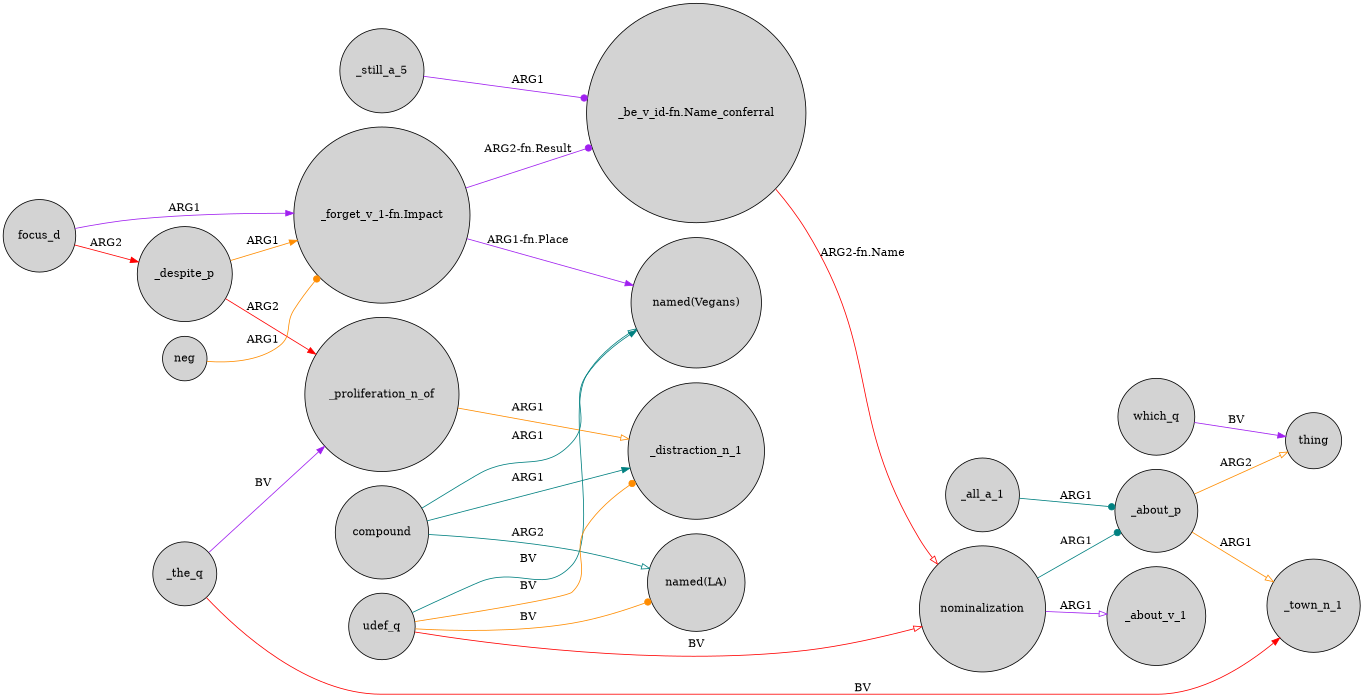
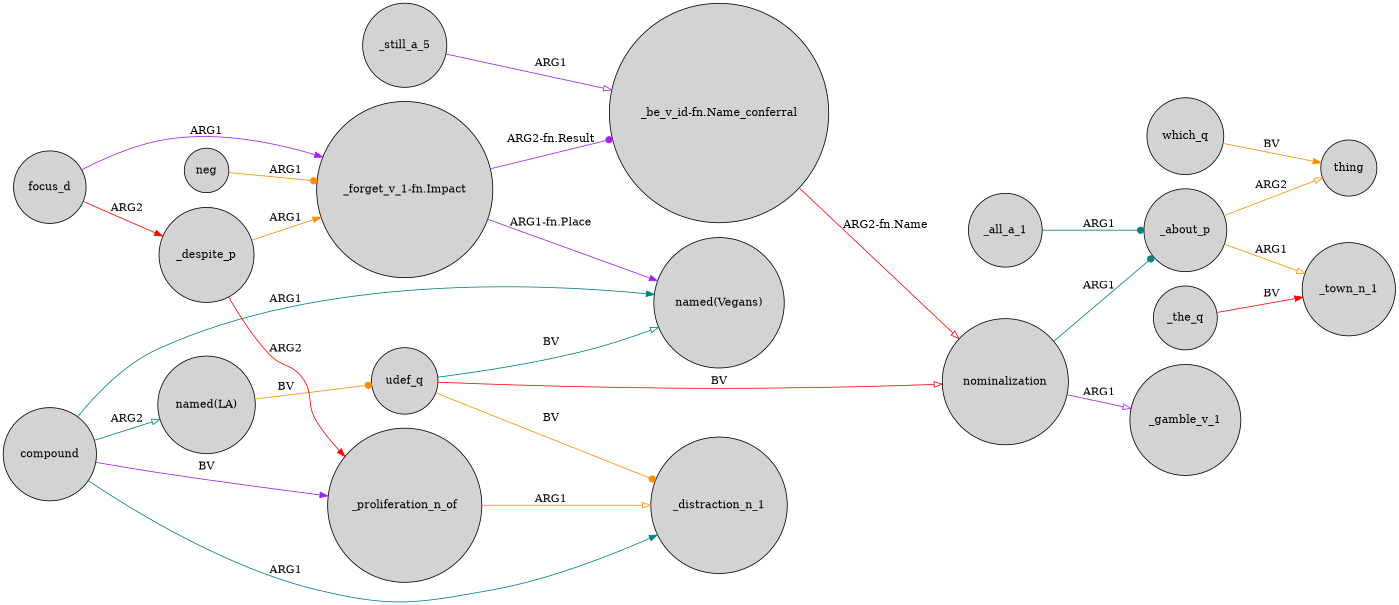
edge "_still_a_5" -> "_be_v_id-fn.Name_conferral": arrowhead dot -> onormal
edge "which_q" -> "thing": color purple -> darkorange
edge "_the_q" -> "_proliferation_n_of": now "compound" -> "_proliferation_n_of"
node "_about_v_1": label "_about_v_1" -> "_gamble_v_1"
edge "udef_q" -> "named(LA)": reversed
